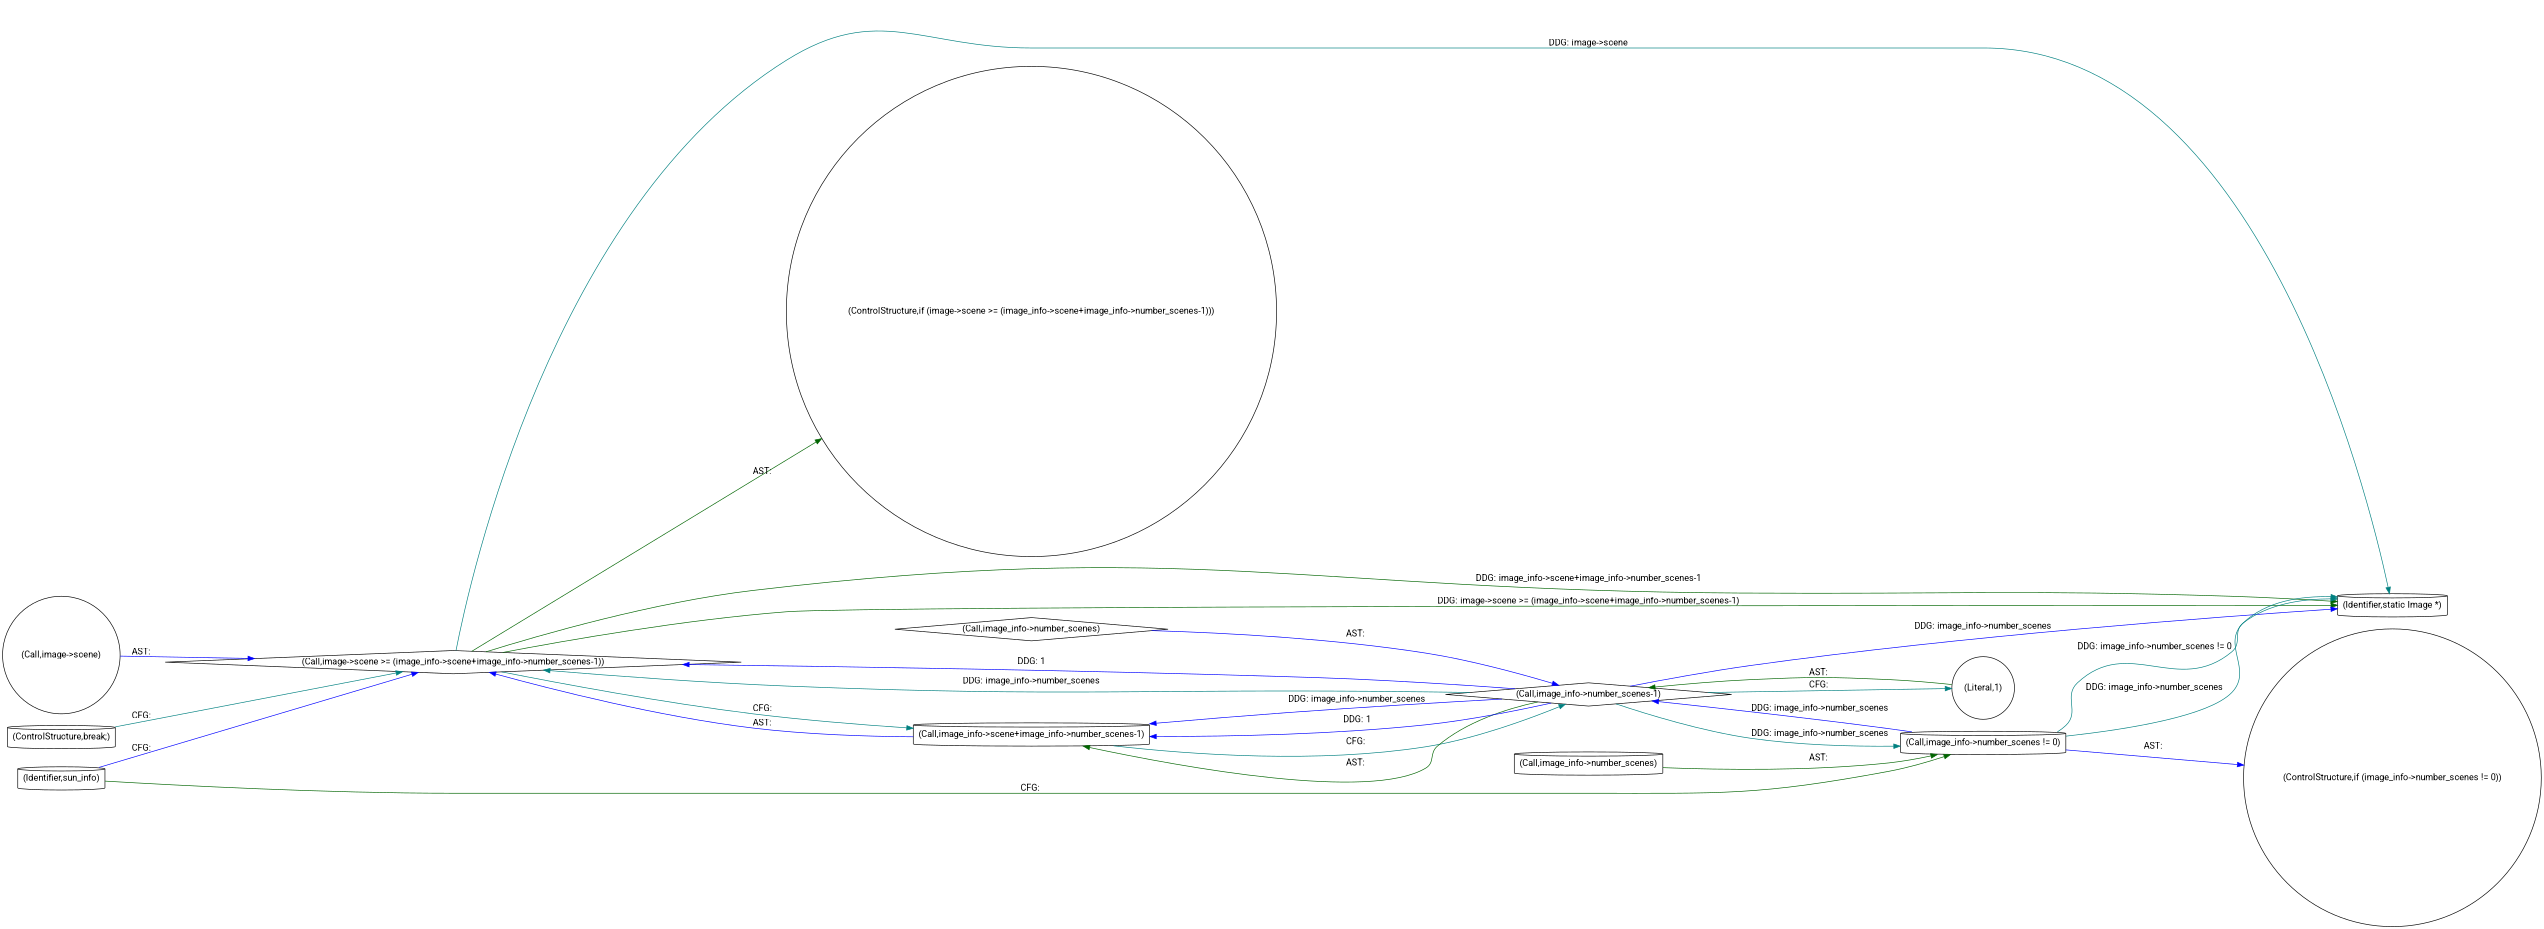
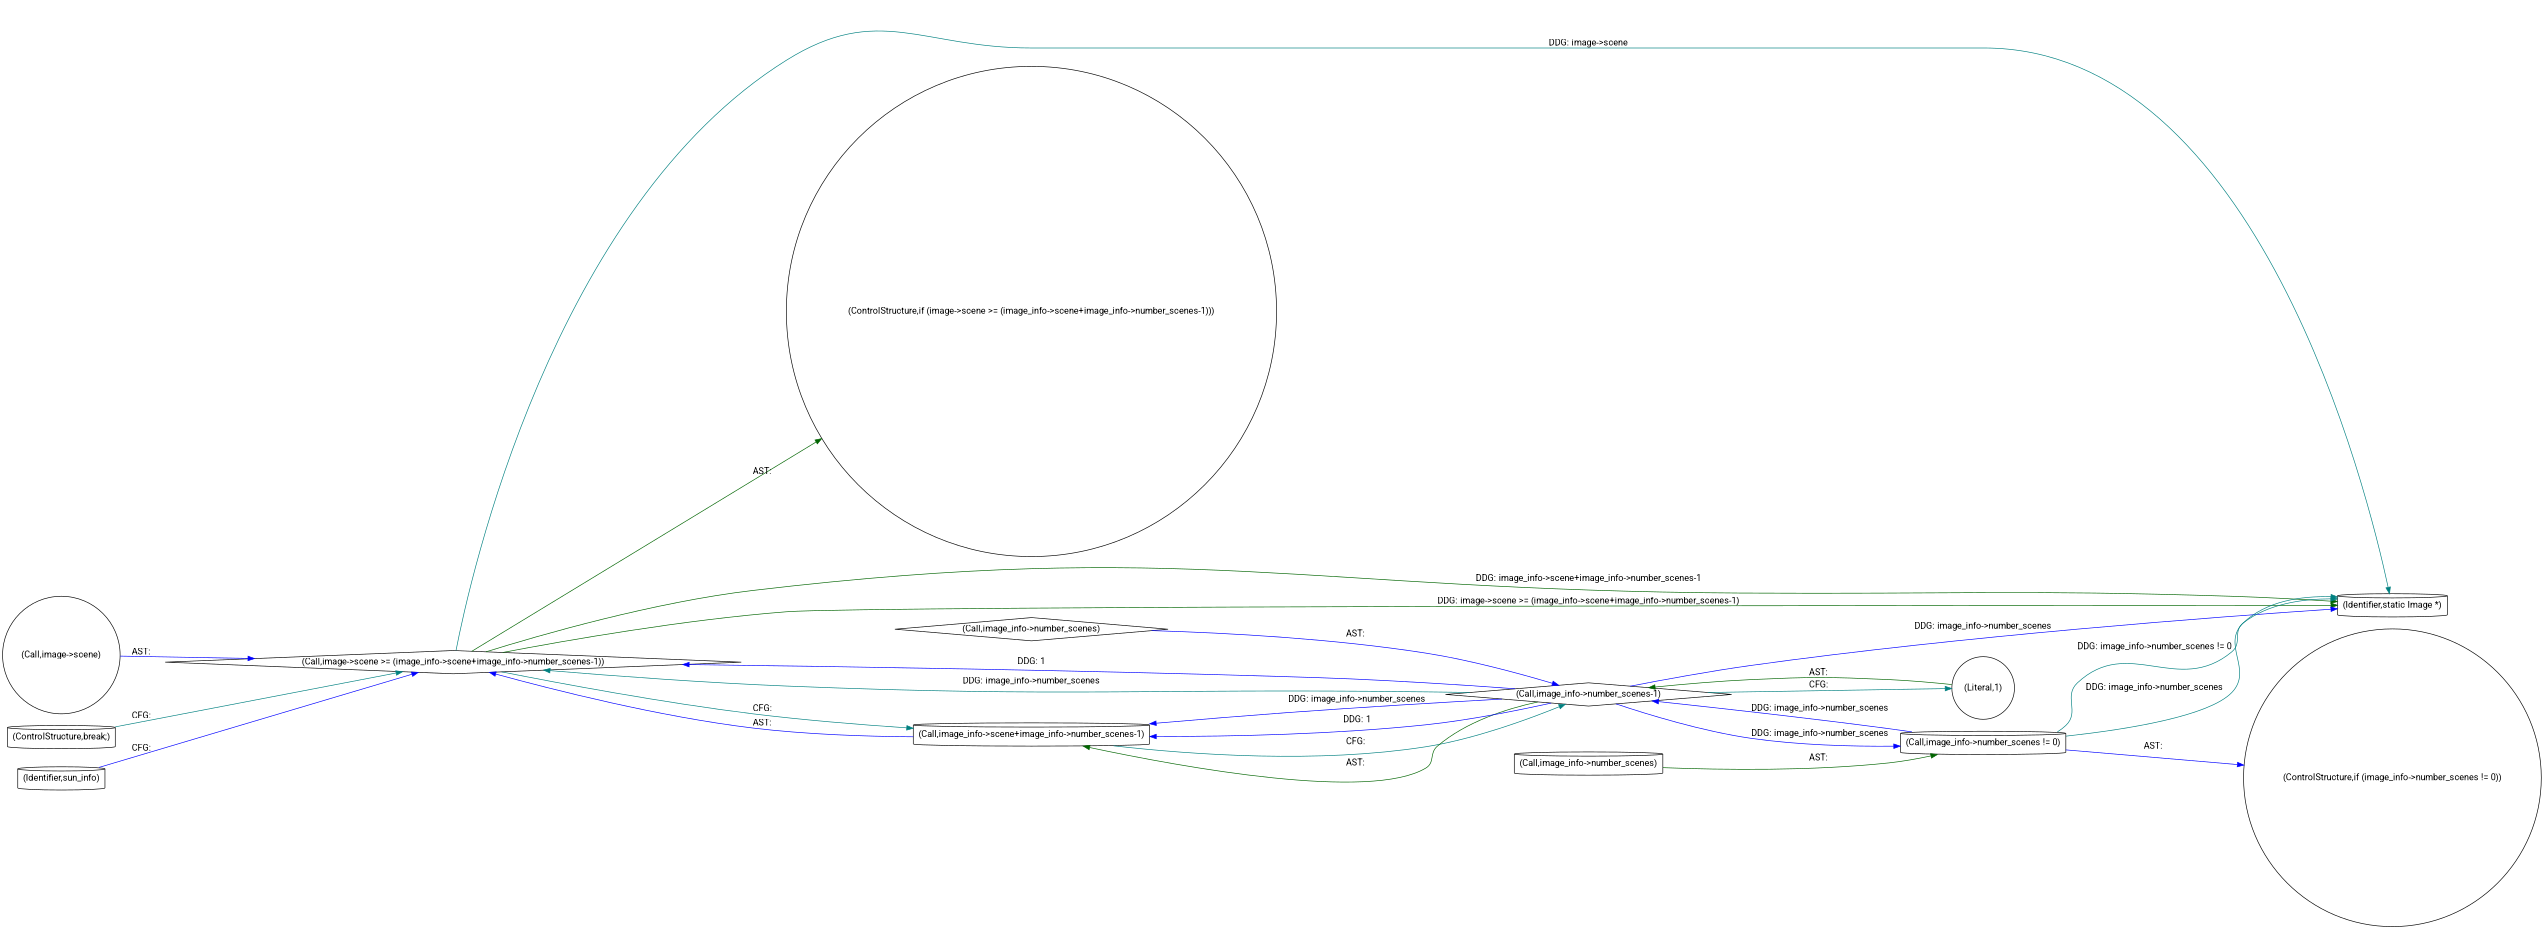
edge "(Call,image_info->number_scenes-1)" -> "(Call,image_info->number_scenes != 0)": color teal -> blue
edge "(Identifier,sun_info)" -> "(Call,image_info->number_scenes != 0)": removed, label "CFG:"
